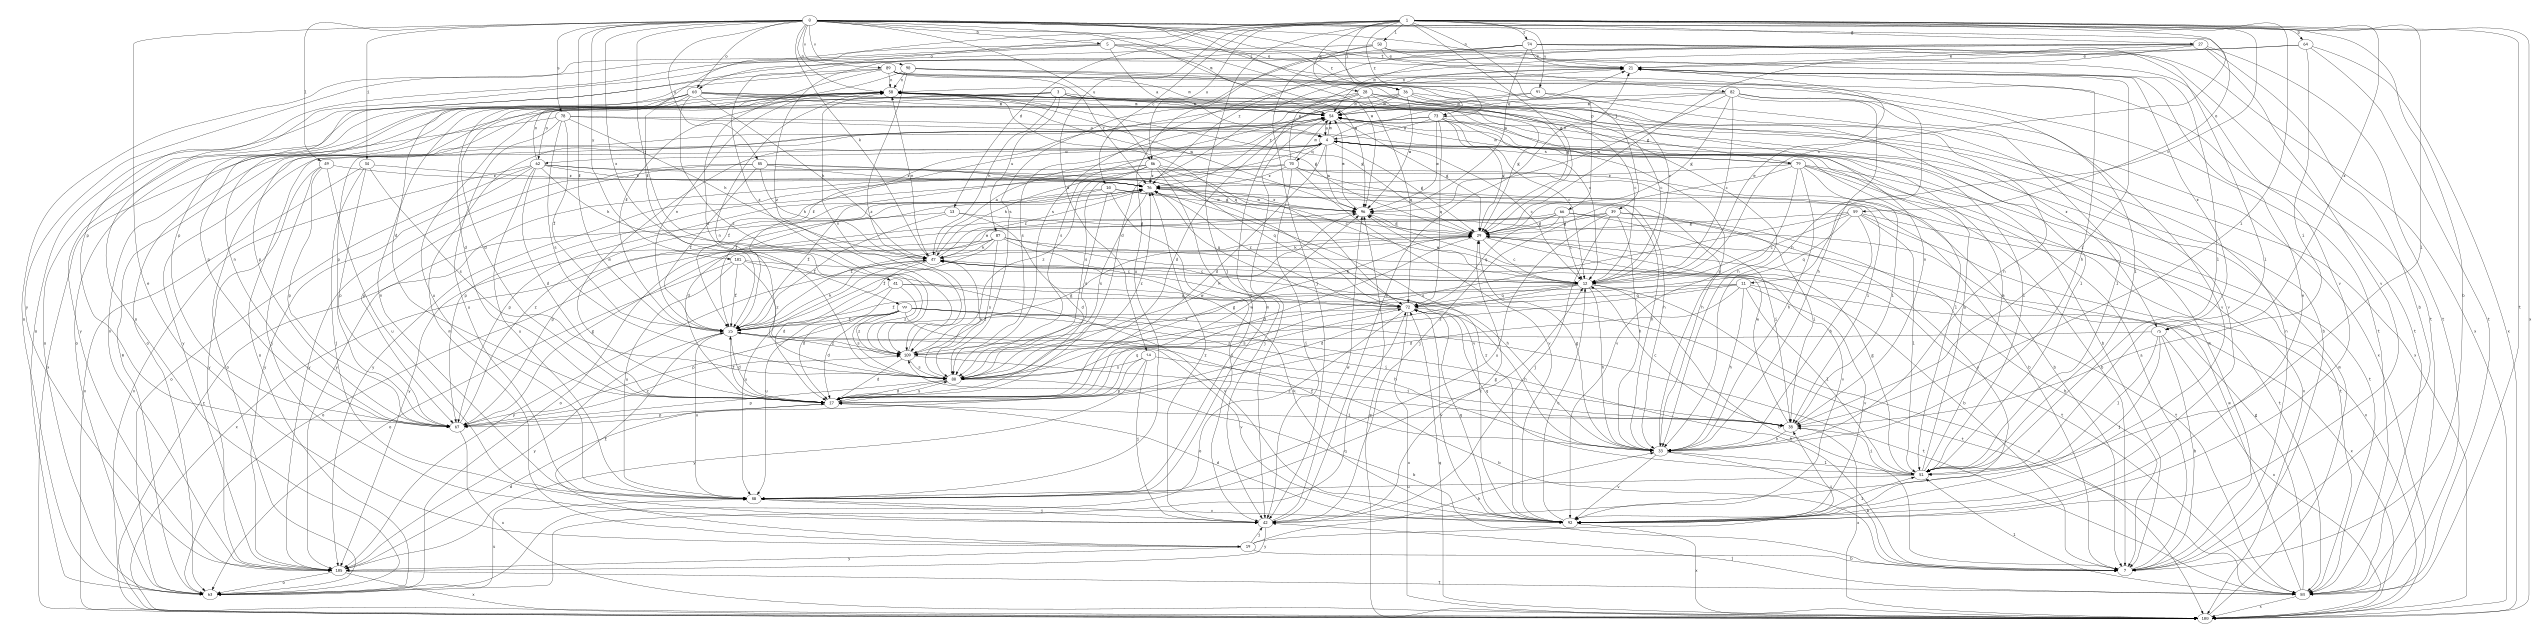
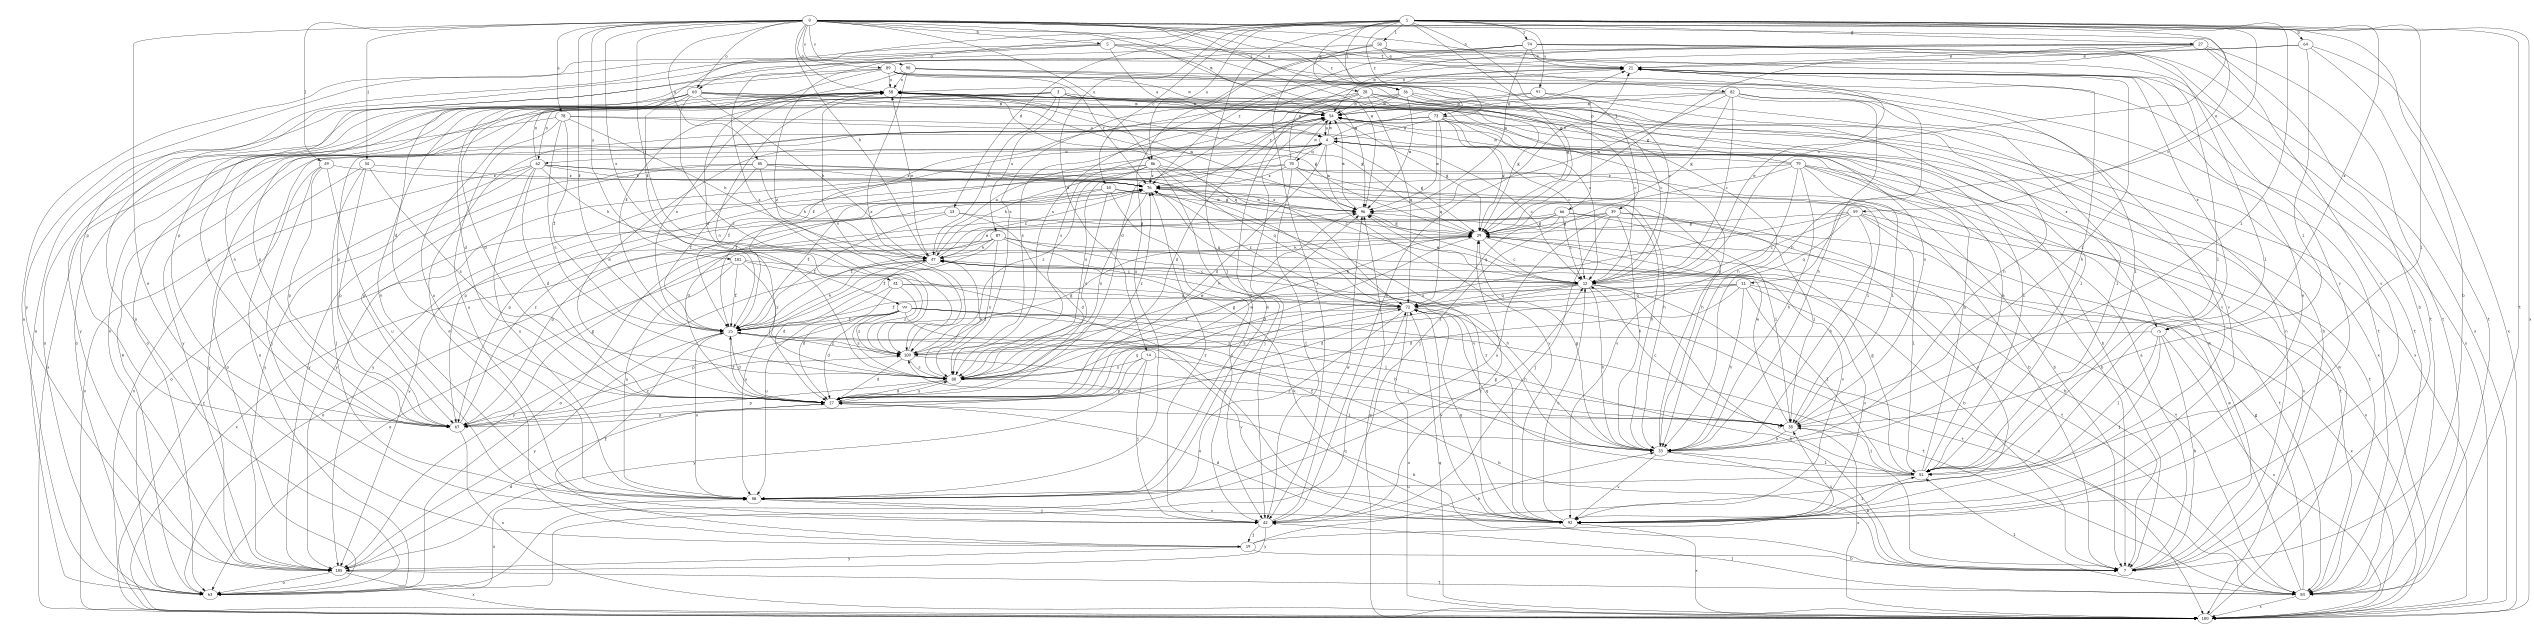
edge "4" -> "79": removed, label "s"
edge "4" -> "51": removed, label "l"
edge "21" -> "100": added, label "x"
edge "19" -> "42": reversed
